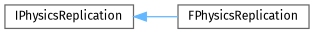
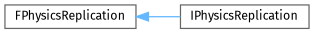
edge "FPhysicsReplication" -> "IPhysicsReplication": reversed
